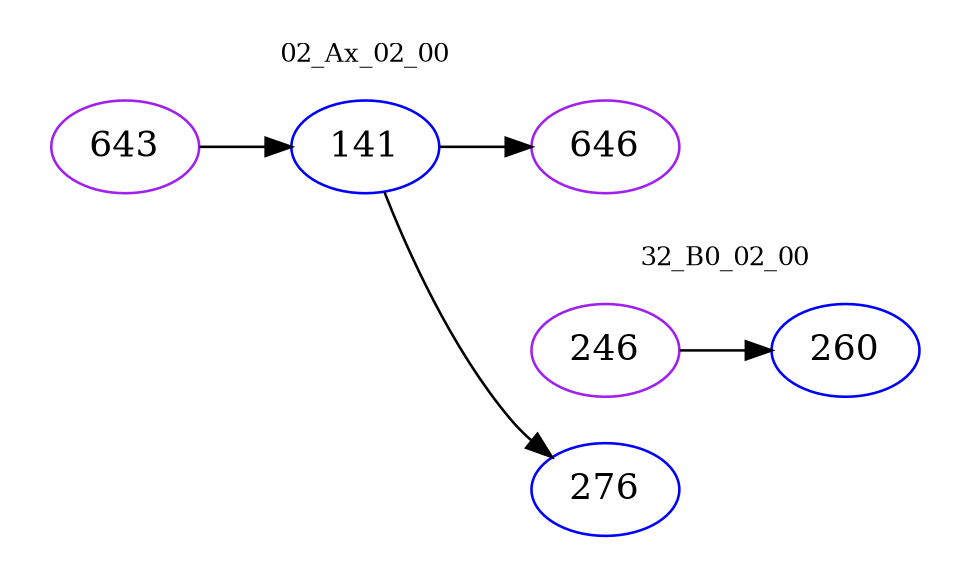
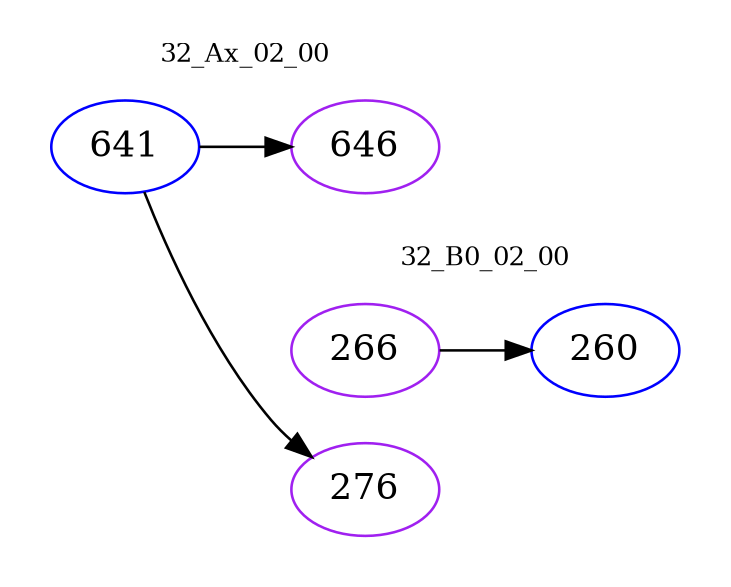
cluster "02_Ax_02_00": label "02_Ax_02_00" -> "32_Ax_02_00"
node "643": removed
node "141": label "141" -> "641"
node "246": label "246" -> "266"
node "276": color blue -> purple
